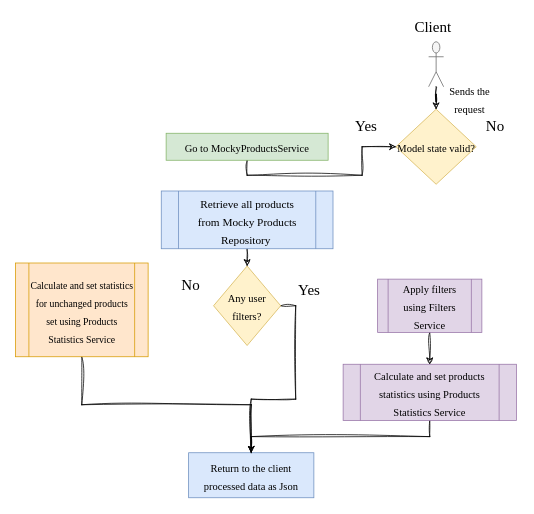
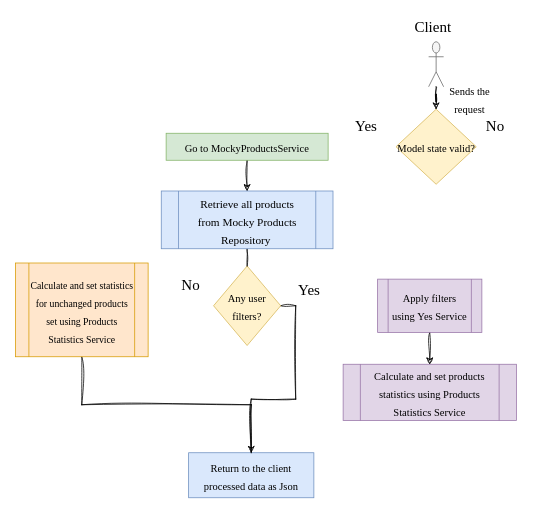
edge "Go to MockyProductsService" -> "Model state valid?": now "Go to MockyProductsService" -> "Retrieve all products from Mocky Products Repository"
edge "Retrieve all products from Mocky Products Repository" -> "Any user filters?": arrowhead classic -> none
node "Apply filters using Filters Service": label "Apply filters using Filters Service" -> "Apply filters using Yes Service"
edge "Calculate and set products statistics using Products Statistics Service" -> "Return to the client processed data as Json": removed
